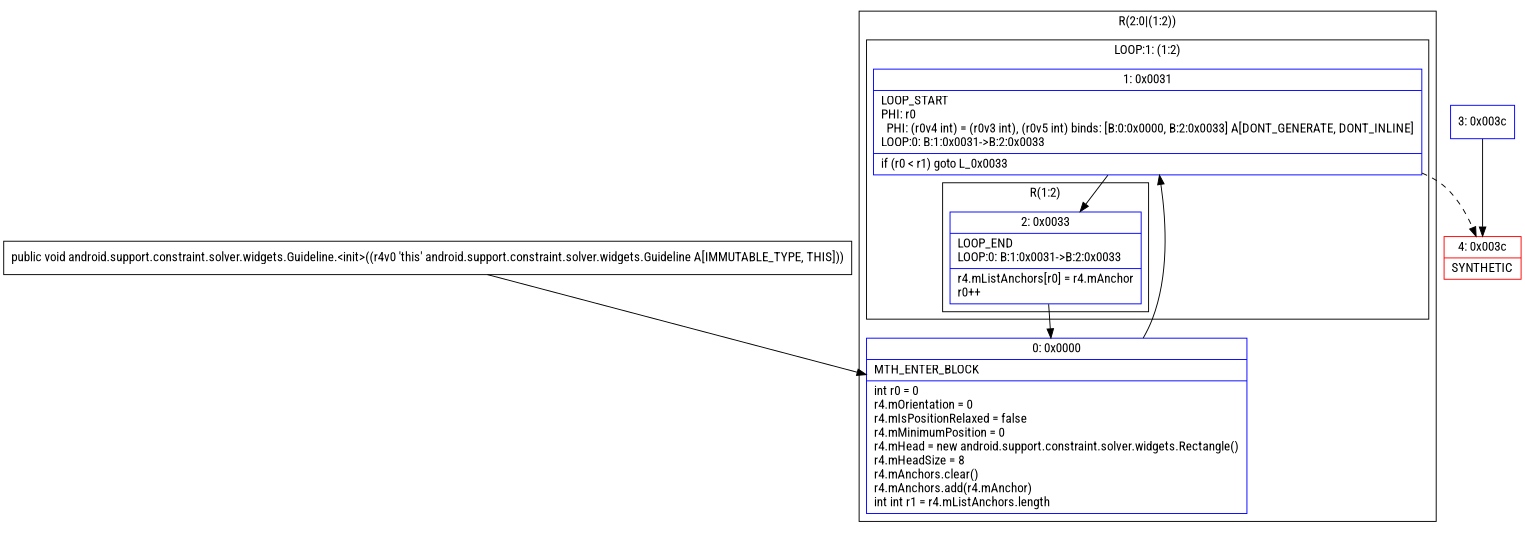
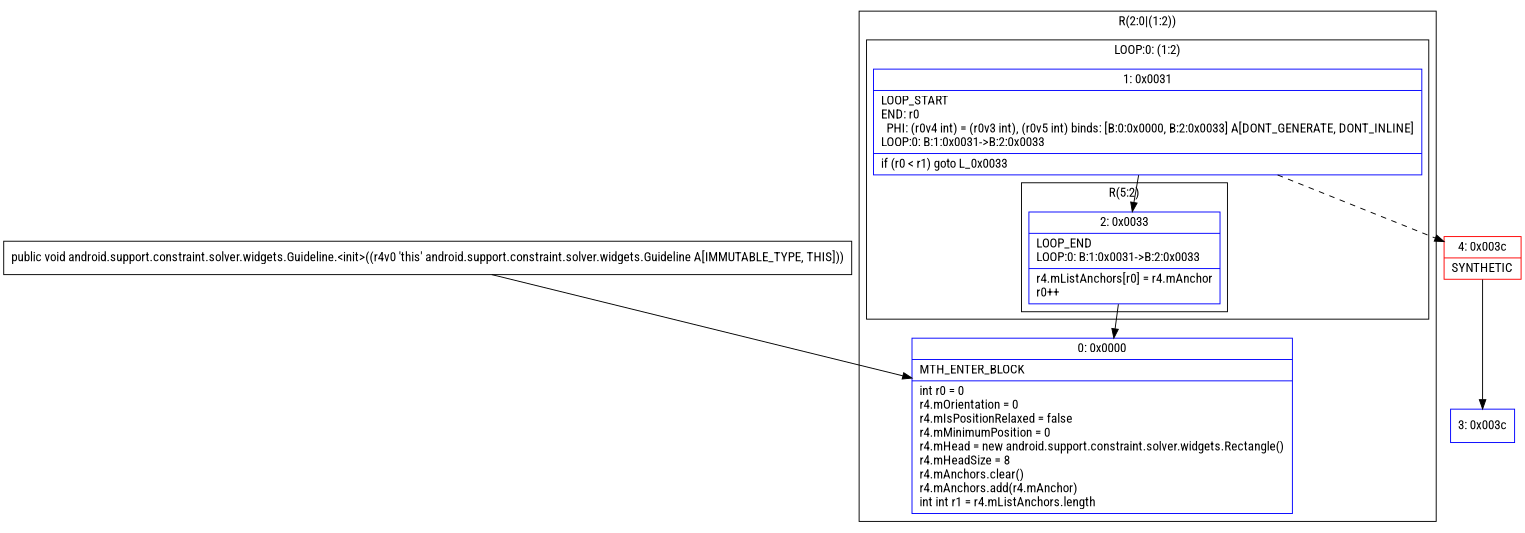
cluster "LOOP:1: (1:2)": label "LOOP:1: (1:2)" -> "LOOP:0: (1:2)"
node "1: 0x0031": text "PHI: r0" -> "END: r0"
edge "3: 0x003c" -> "4: 0x003c": reversed
cluster "R(1:2)": label "R(1:2)" -> "R(5:2)"
edge "0: 0x0000" -> "1: 0x0031": removed
